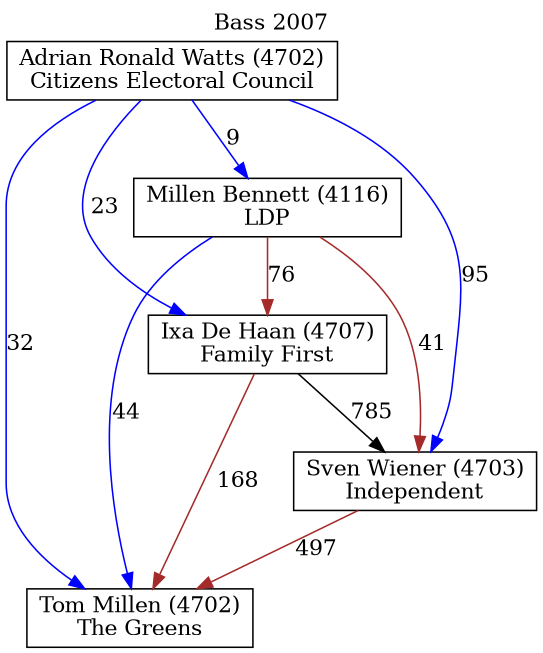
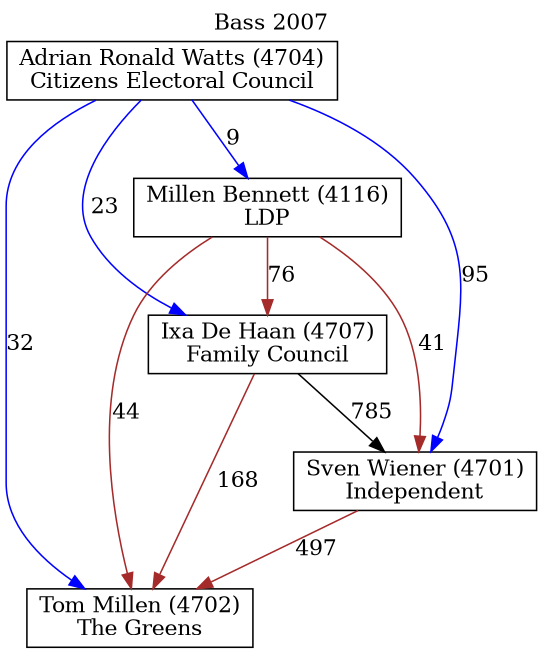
node "Adrian Ronald Watts (4702) Citizens Electoral Council": label "Adrian Ronald Watts (4702) Citizens Electoral Council" -> "Adrian Ronald Watts (4704) Citizens Electoral Council"
node "Ixa De Haan (4707) Family First": label "Ixa De Haan (4707) Family First" -> "Ixa De Haan (4707) Family Council"
edge "Millen Bennett (4116) LDP" -> "Tom Millen (4702) The Greens": color blue -> brown
node "Sven Wiener (4703) Independent": label "Sven Wiener (4703) Independent" -> "Sven Wiener (4701) Independent"
